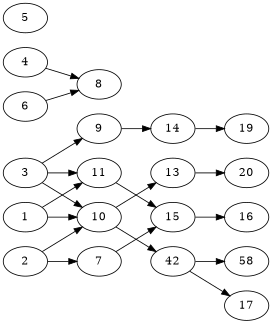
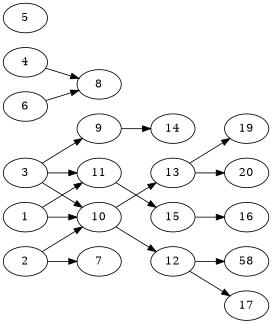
edge "14" -> "19": now "13" -> "19"
edge "7" -> "15": removed
node "42": label "42" -> "12"
